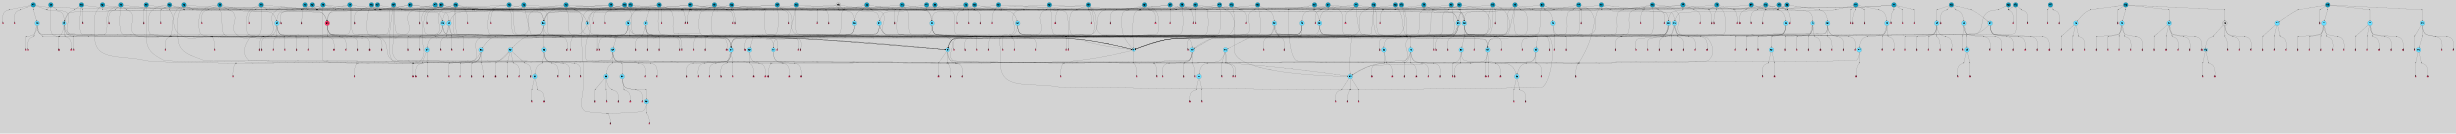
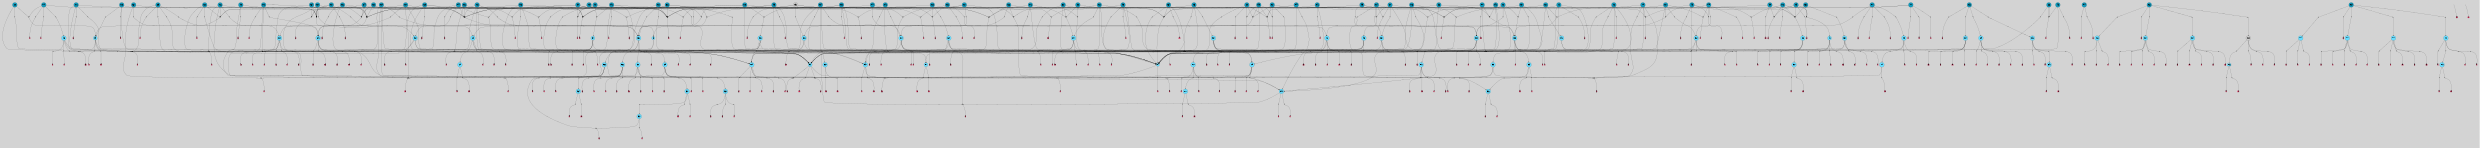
node "T748": added
node "T643": fillcolor #ff3366 -> #66ddff
node "T338": removed
